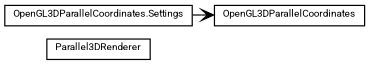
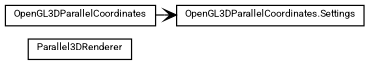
edge "OpenGL3DParallelCoordinates.Settings" -> "OpenGL3DParallelCoordinates": reversed
